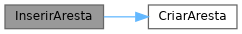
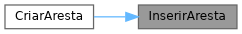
edge "InserirAresta" -> "CriarAresta": reversed
